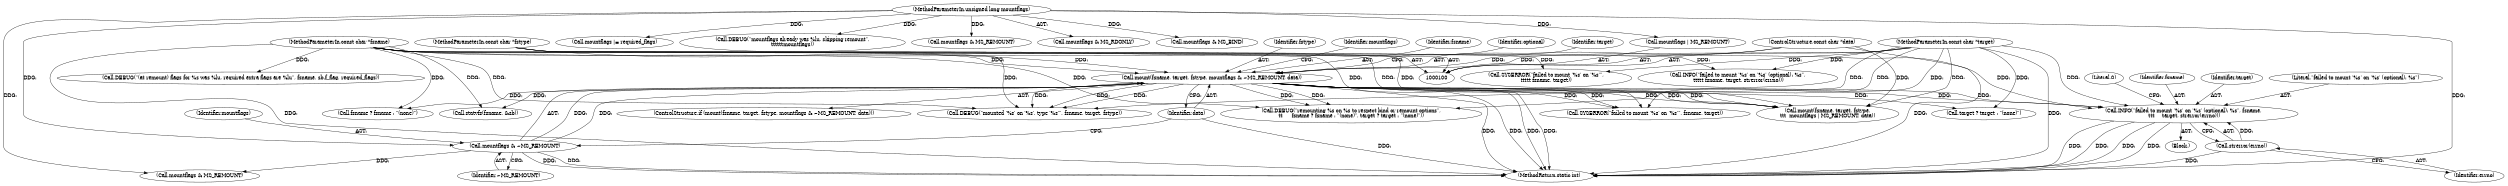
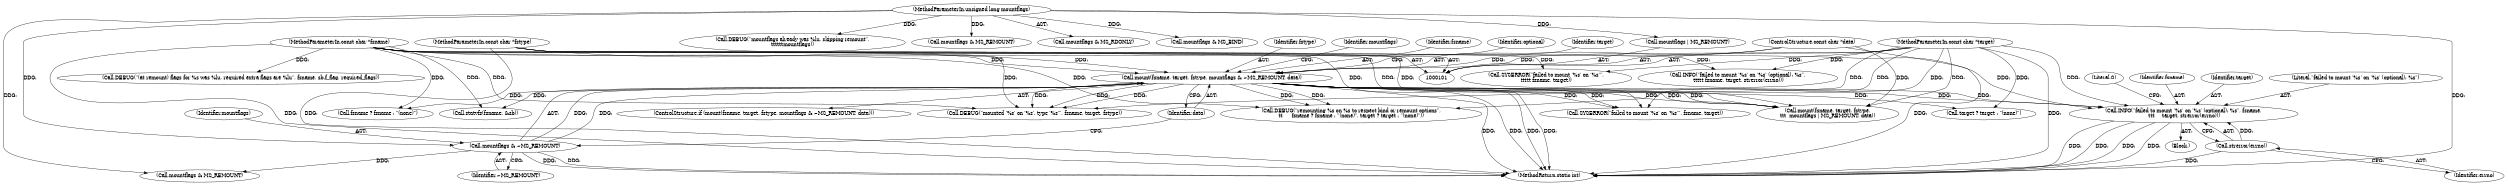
node "(Call,mountflags |= required_flags)": removed
node "1000100": label "1000100" -> "1000101"
edge "(Identifier,data)" -> "(MethodReturn,static int)": now "(MethodParameterIn,const char *fstype)" -> "(MethodReturn,static int)"
